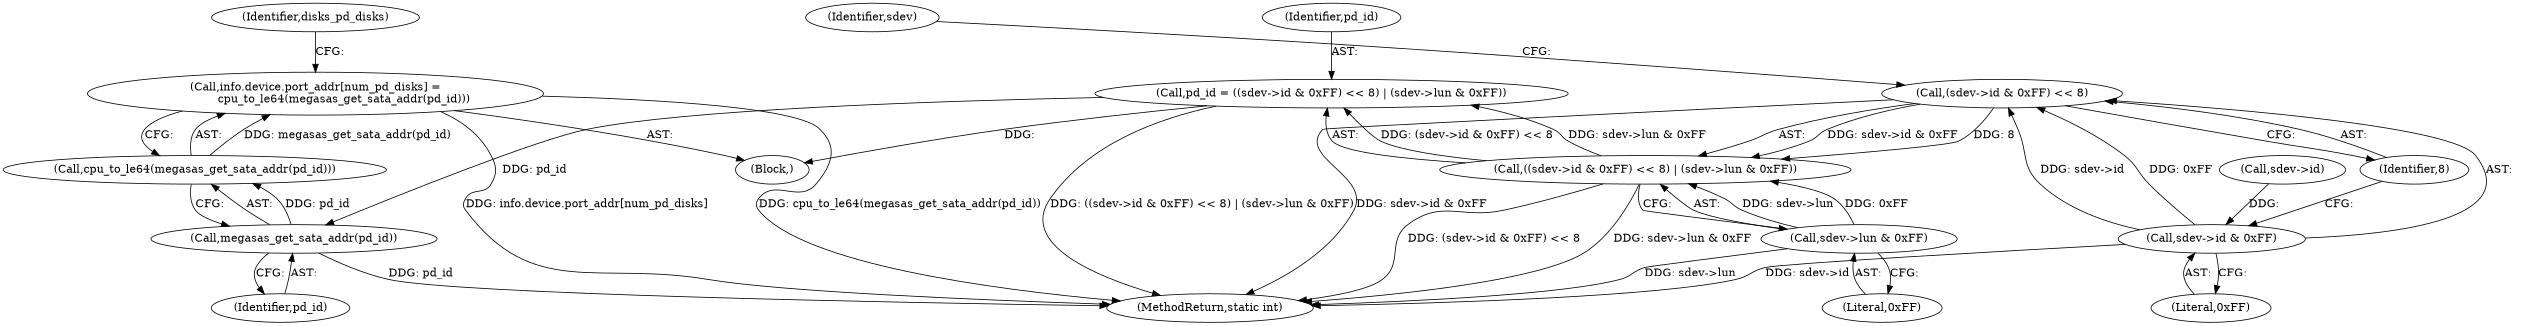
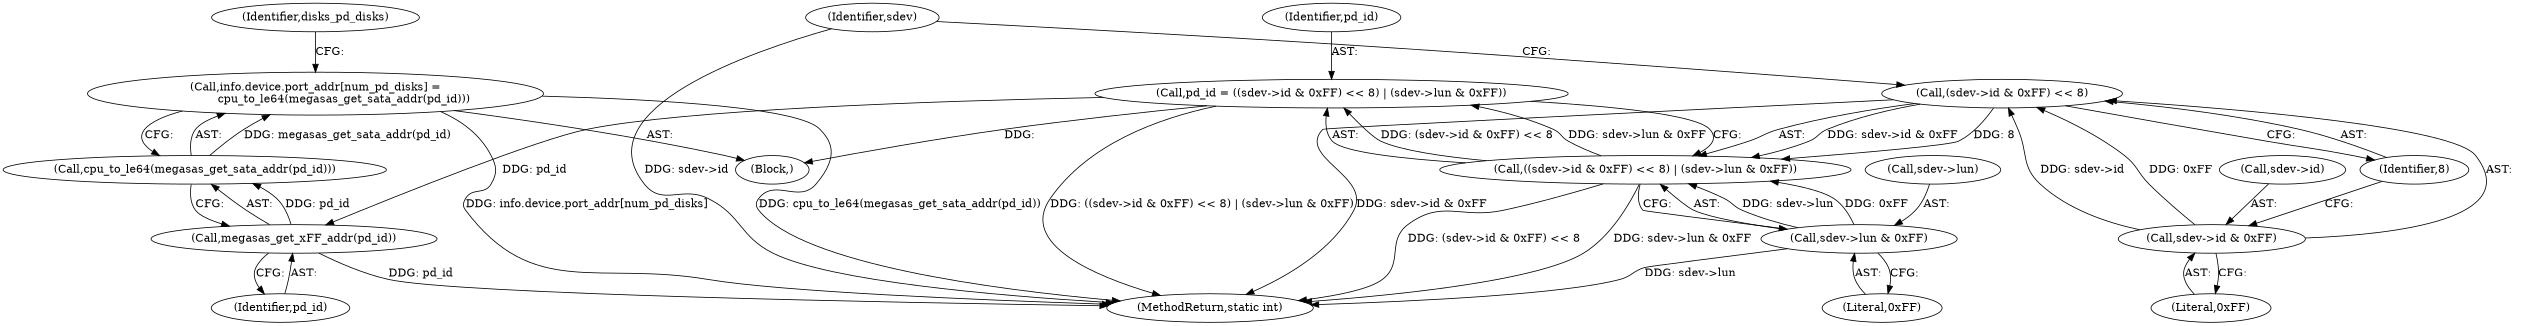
edge "(Call,pd_id = ((sdev->id & 0xFF) << 8) | (sdev->lun & 0xFF))" -> "(Call,((sdev->id & 0xFF) << 8) | (sdev->lun & 0xFF))": added, label "CFG:"
node "(Call,sdev->lun)": added
edge "(Call,sdev->id)" -> "(Call,sdev->id & 0xFF)": label "DDG: " -> "AST: "
node "(Call,megasas_get_sata_addr(pd_id))": label "(Call,megasas_get_sata_addr(pd_id))" -> "(Call,megasas_get_xFF_addr(pd_id))"
edge "(Call,sdev->id & 0xFF)" -> "(MethodReturn,static int)": now "(Identifier,sdev)" -> "(MethodReturn,static int)"
